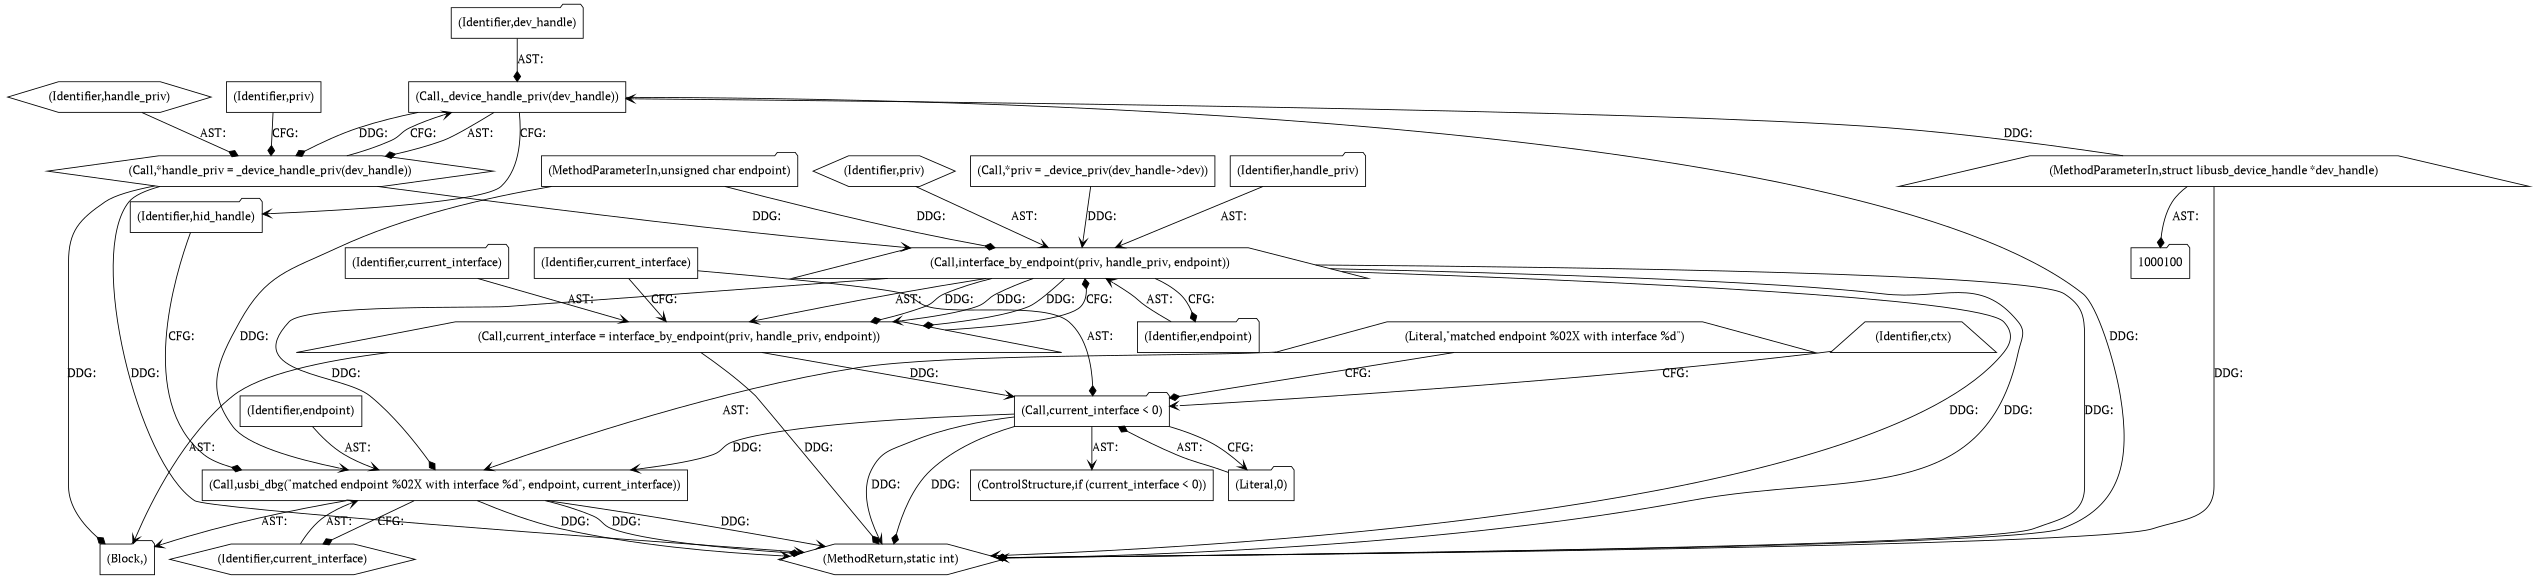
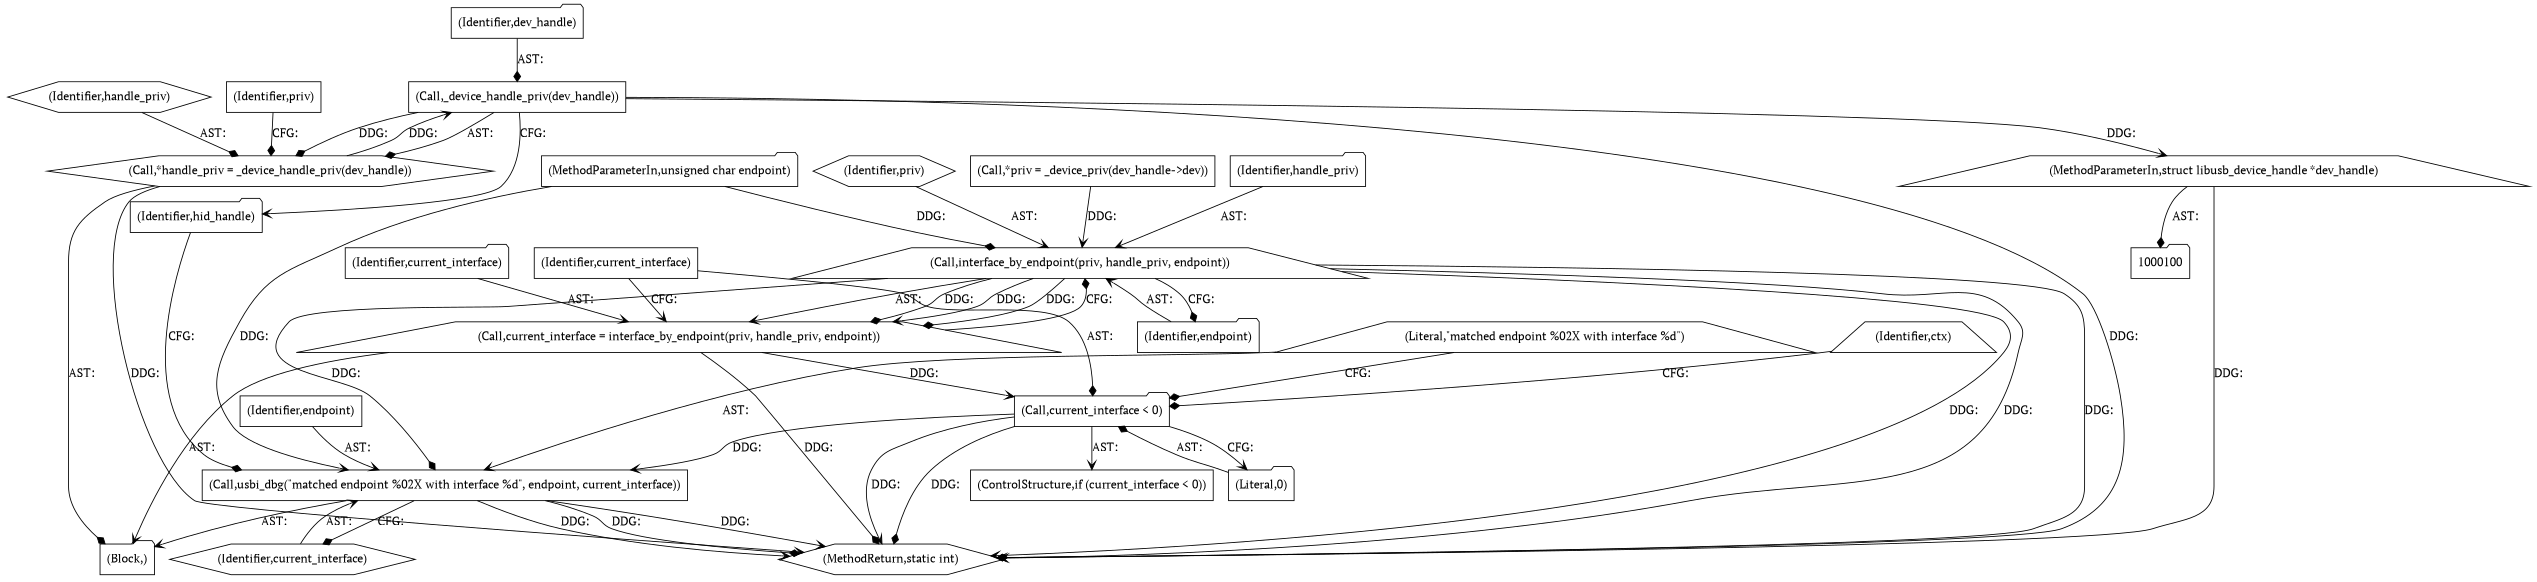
edge "(MethodParameterIn,struct libusb_device_handle *dev_handle)" -> "(Call,_device_handle_priv(dev_handle))": reversed
edge "(Call,*handle_priv = _device_handle_priv(dev_handle))" -> "(Call,_device_handle_priv(dev_handle))": label "CFG: " -> "DDG: "
edge "(Call,*handle_priv = _device_handle_priv(dev_handle))" -> "(Call,interface_by_endpoint(priv, handle_priv, endpoint))": removed, label "DDG:"
edge "(Call,*handle_priv = _device_handle_priv(dev_handle))" -> "(Block,)": label "DDG: " -> "AST: "
edge "(Identifier,ctx)" -> "(Call,current_interface < 0)": arrowhead vee -> diamond
edge "(MethodParameterIn,struct libusb_device_handle *dev_handle)" -> "(MethodReturn,static int)": arrowhead diamond -> vee
